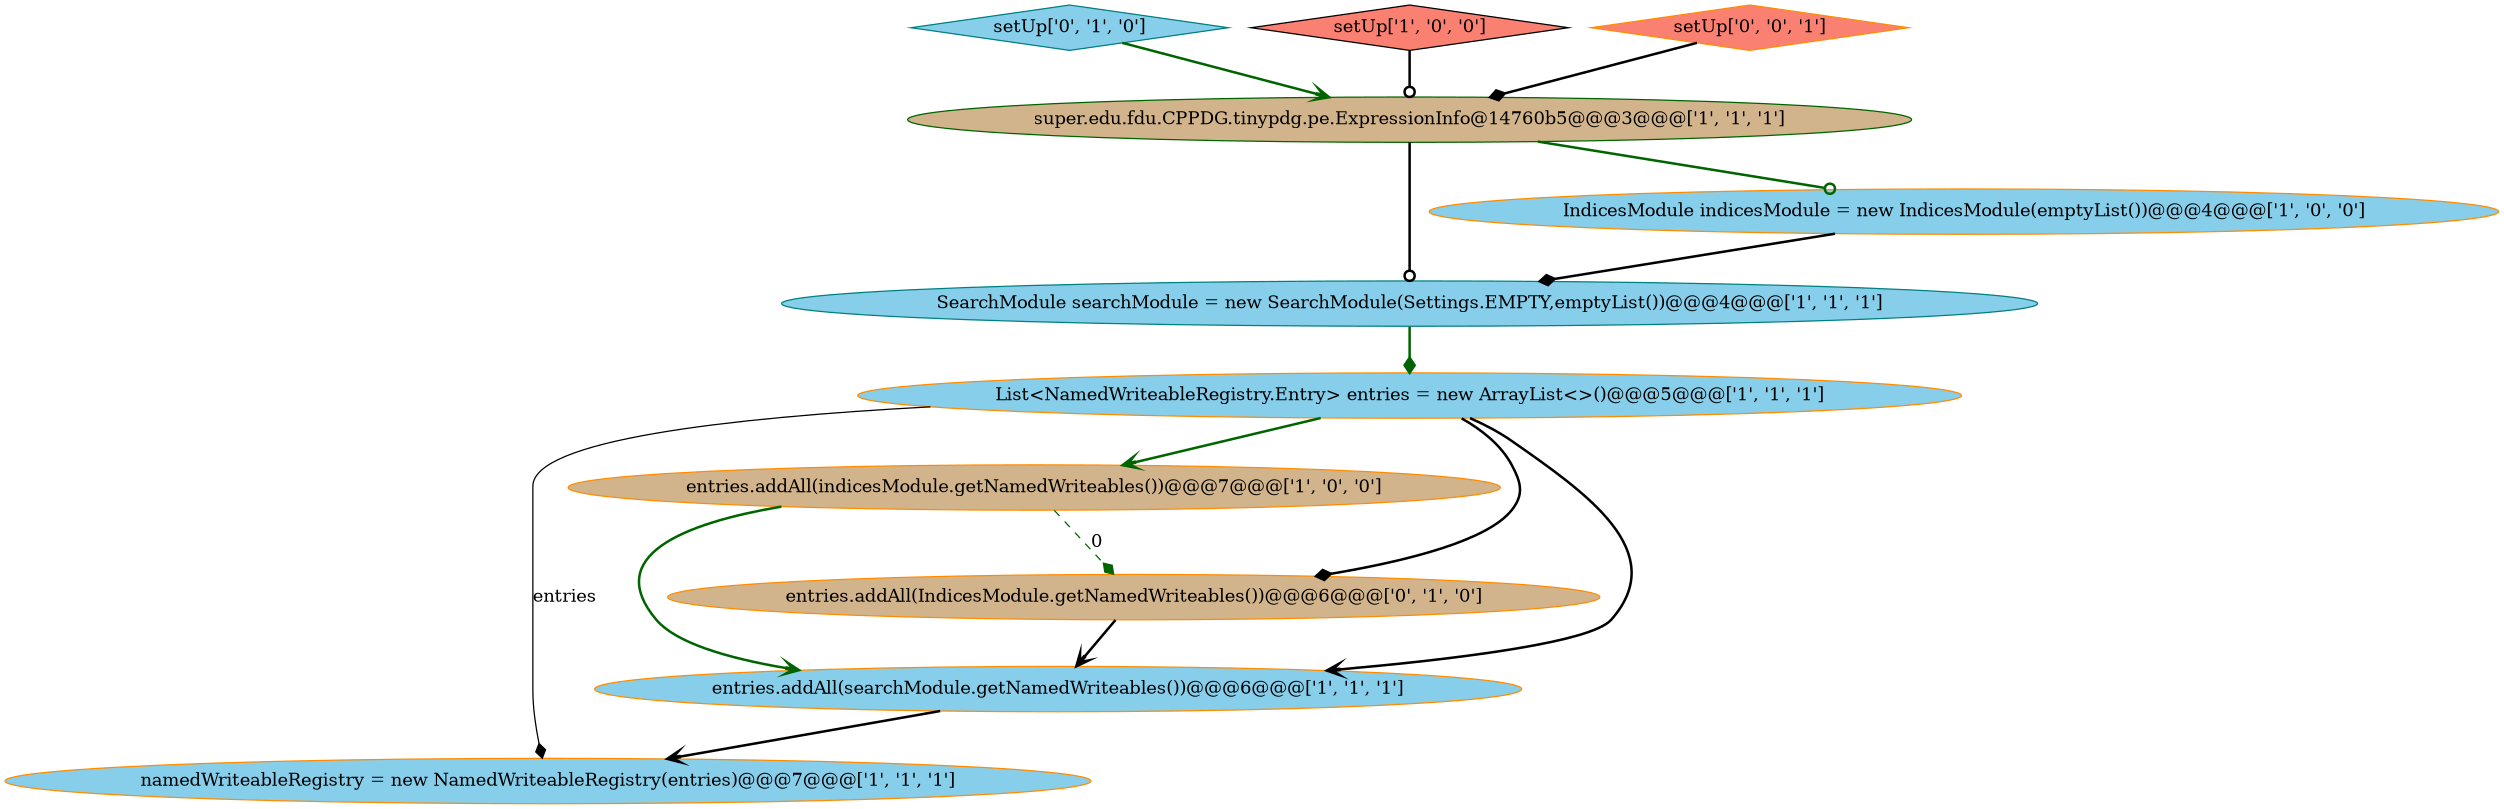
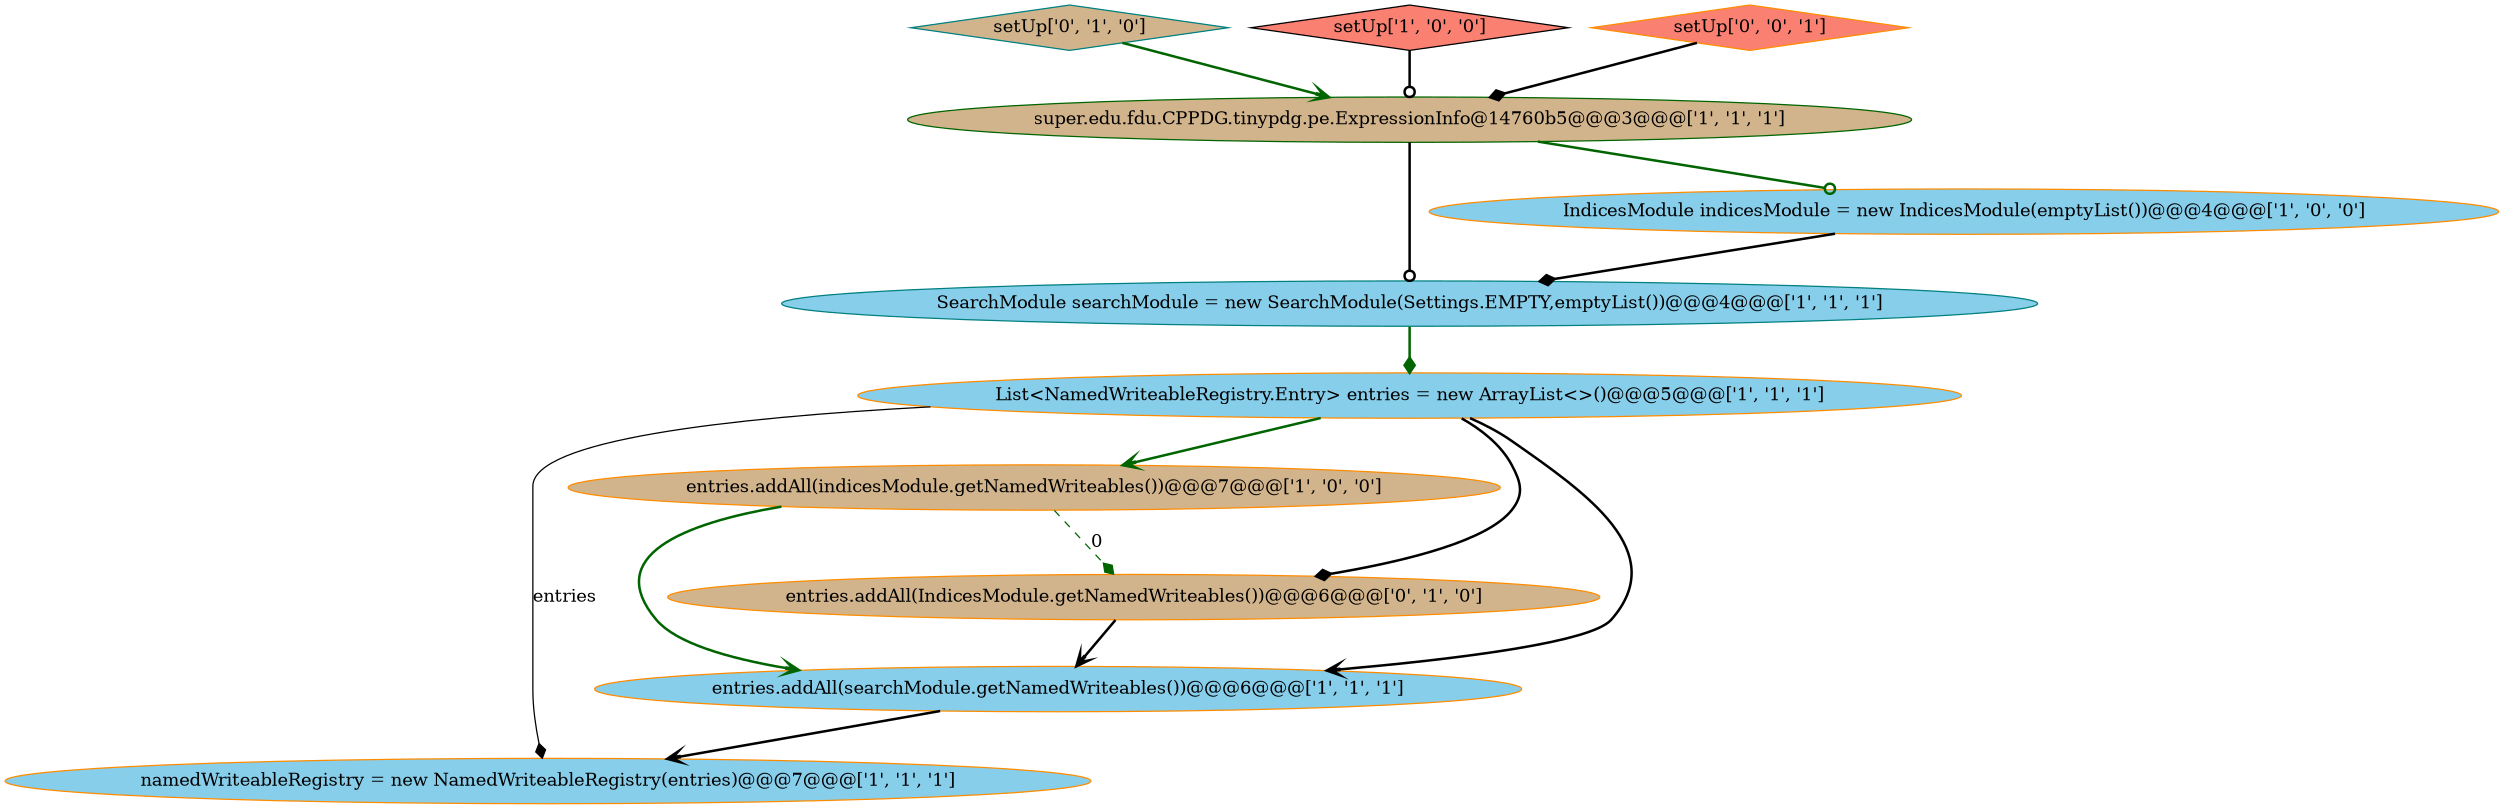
node "setUp['0', '1', '0']": fillcolor skyblue -> tan
